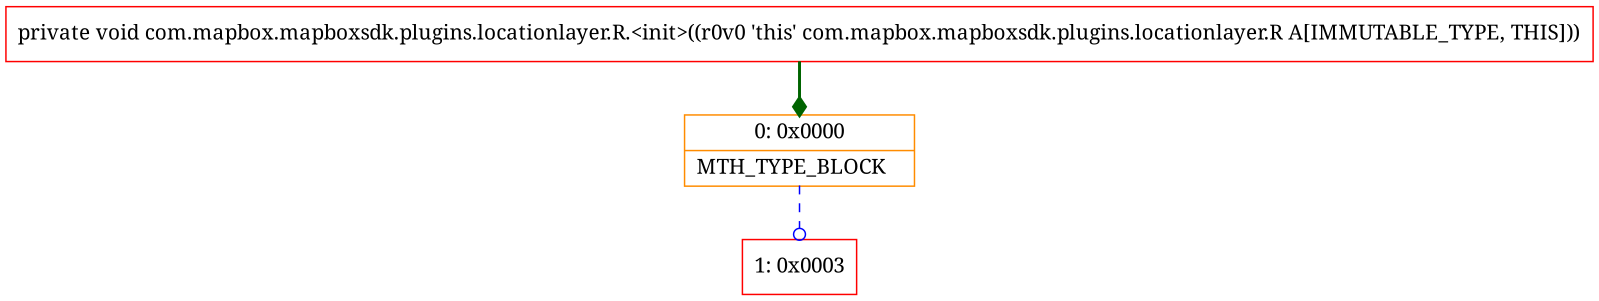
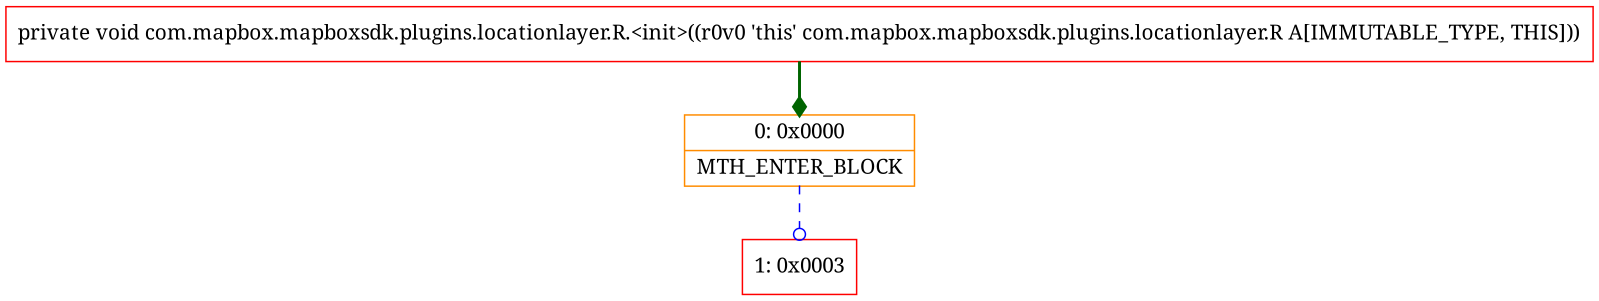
node "0: 0x0000": text "MTH_TYPE_BLOCK" -> "MTH_ENTER_BLOCK"
